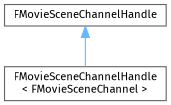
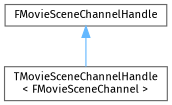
node "FMovieSceneChannelHandle < FMovieSceneChannel >": label "FMovieSceneChannelHandle < FMovieSceneChannel >" -> "TMovieSceneChannelHandle < FMovieSceneChannel >"
